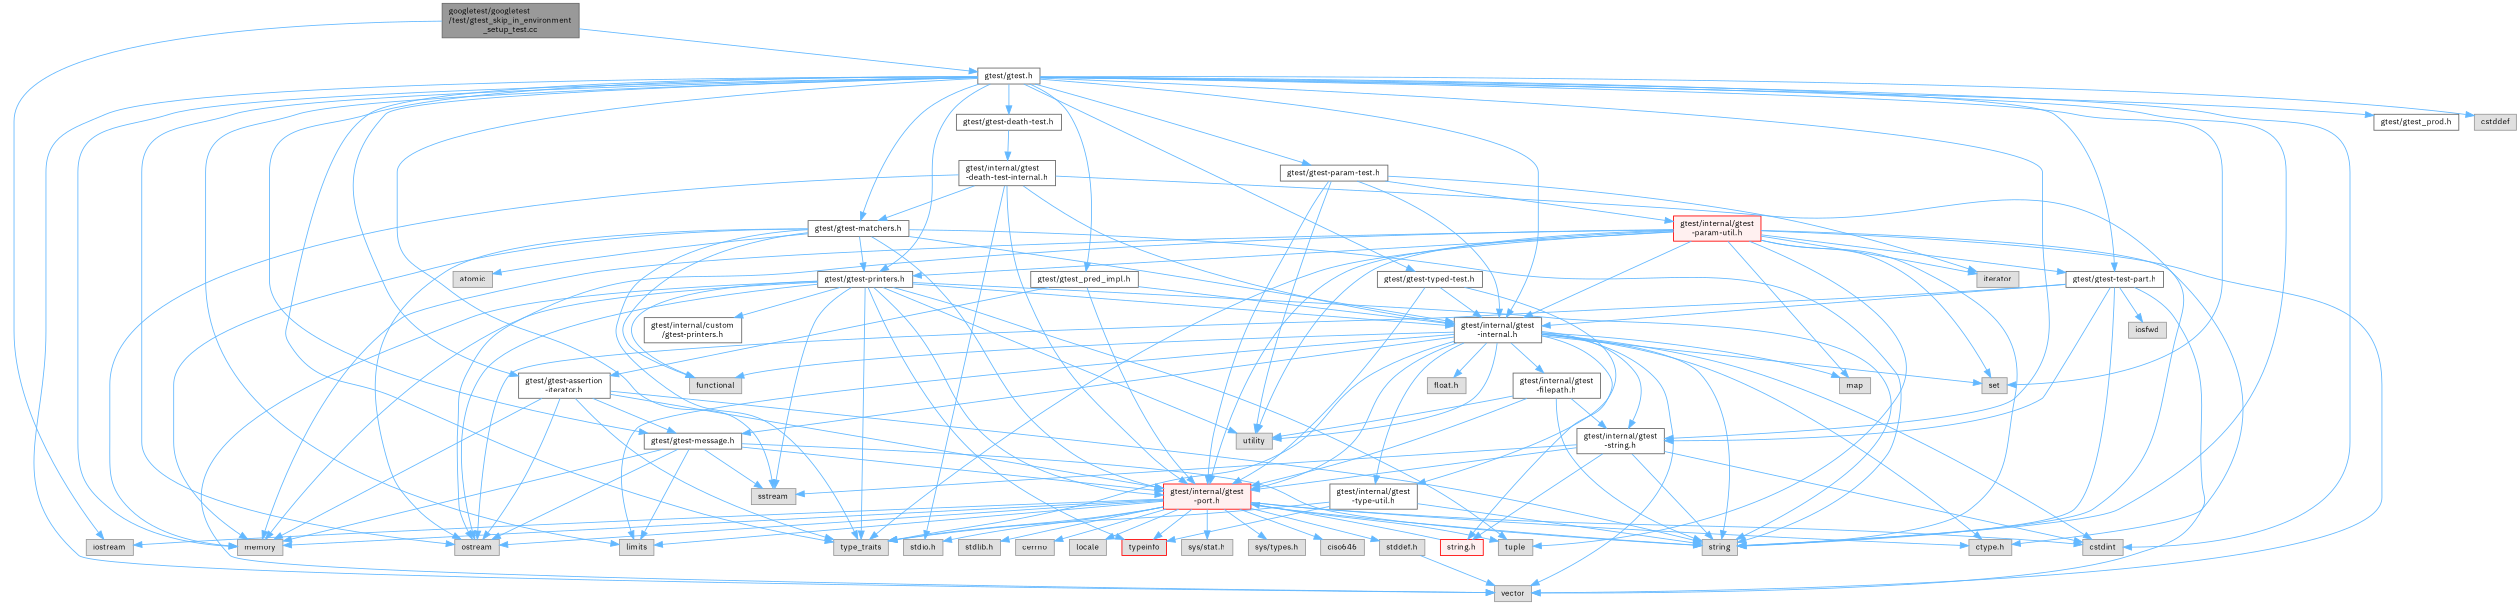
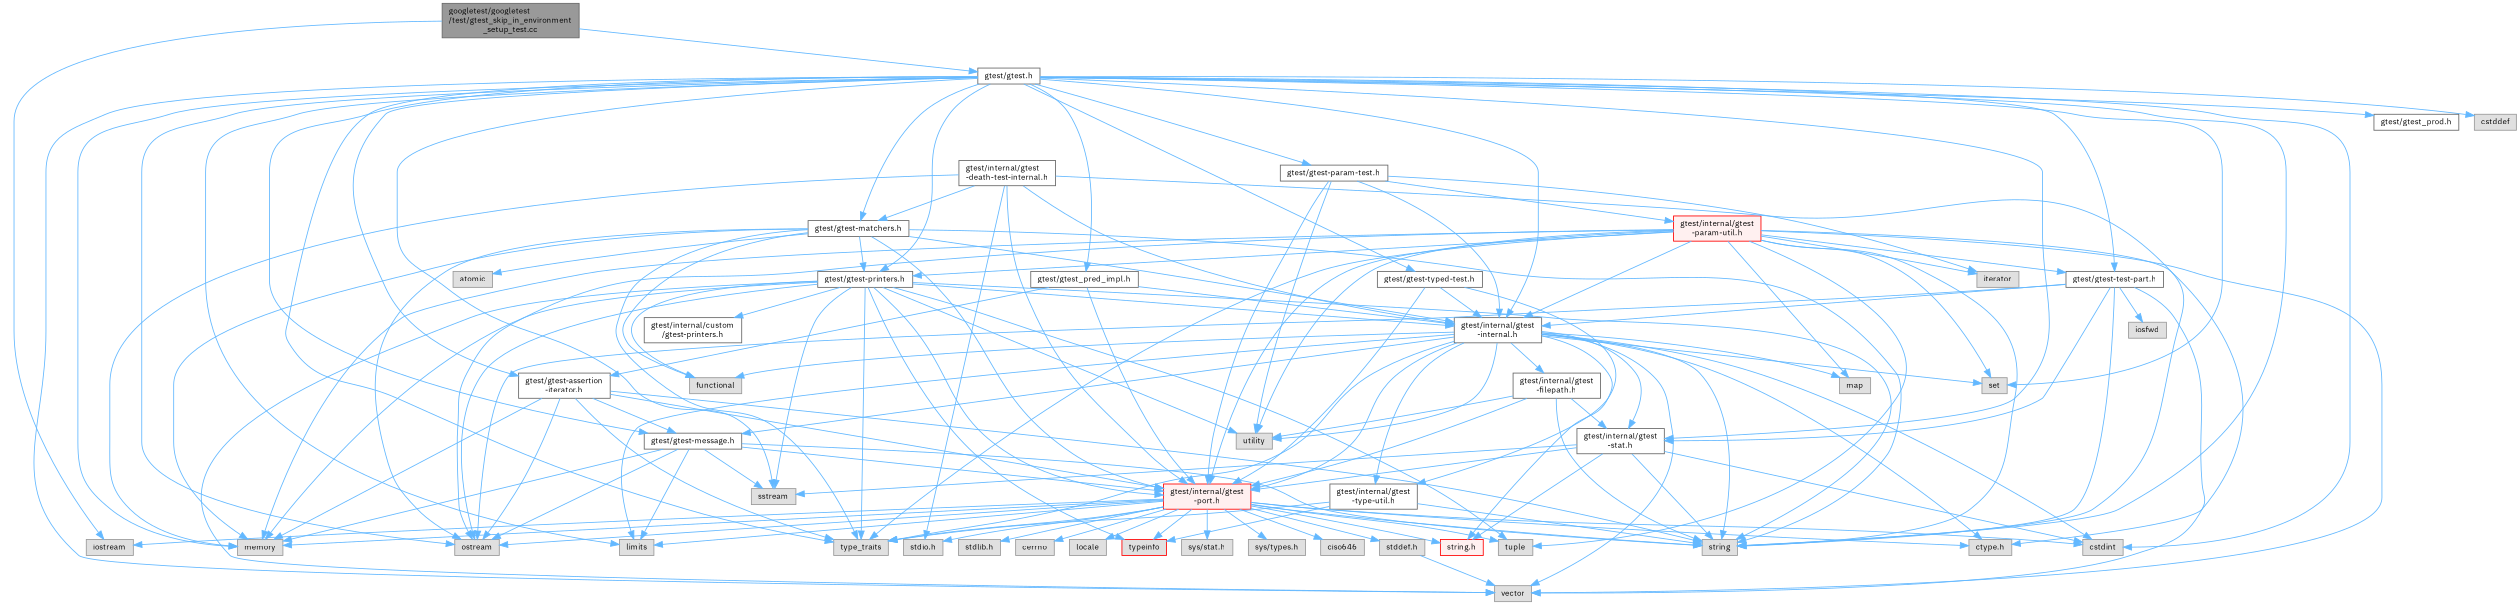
node "gtest/gtest-death-test.h": removed
node "float.h": removed
node "gtest/internal/gtest -string.h": label "gtest/internal/gtest -string.h" -> "gtest/internal/gtest -stat.h"
edge "string.h" -> "gtest/internal/gtest -port.h": reversed
